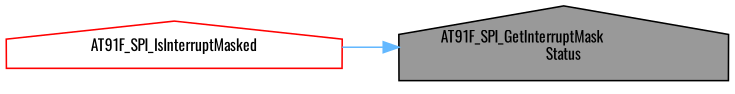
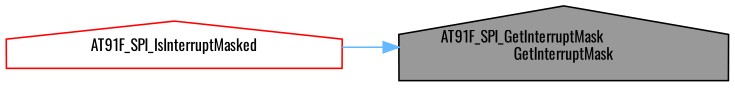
node "AT91F_SPI_GetInterruptMask Status": label "AT91F_SPI_GetInterruptMask Status" -> "AT91F_SPI_GetInterruptMask GetInterruptMask"
